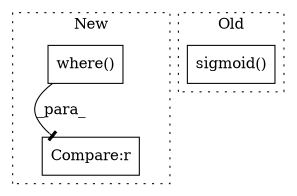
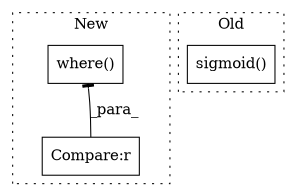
edge "where()" -> "Compare:r": reversed
